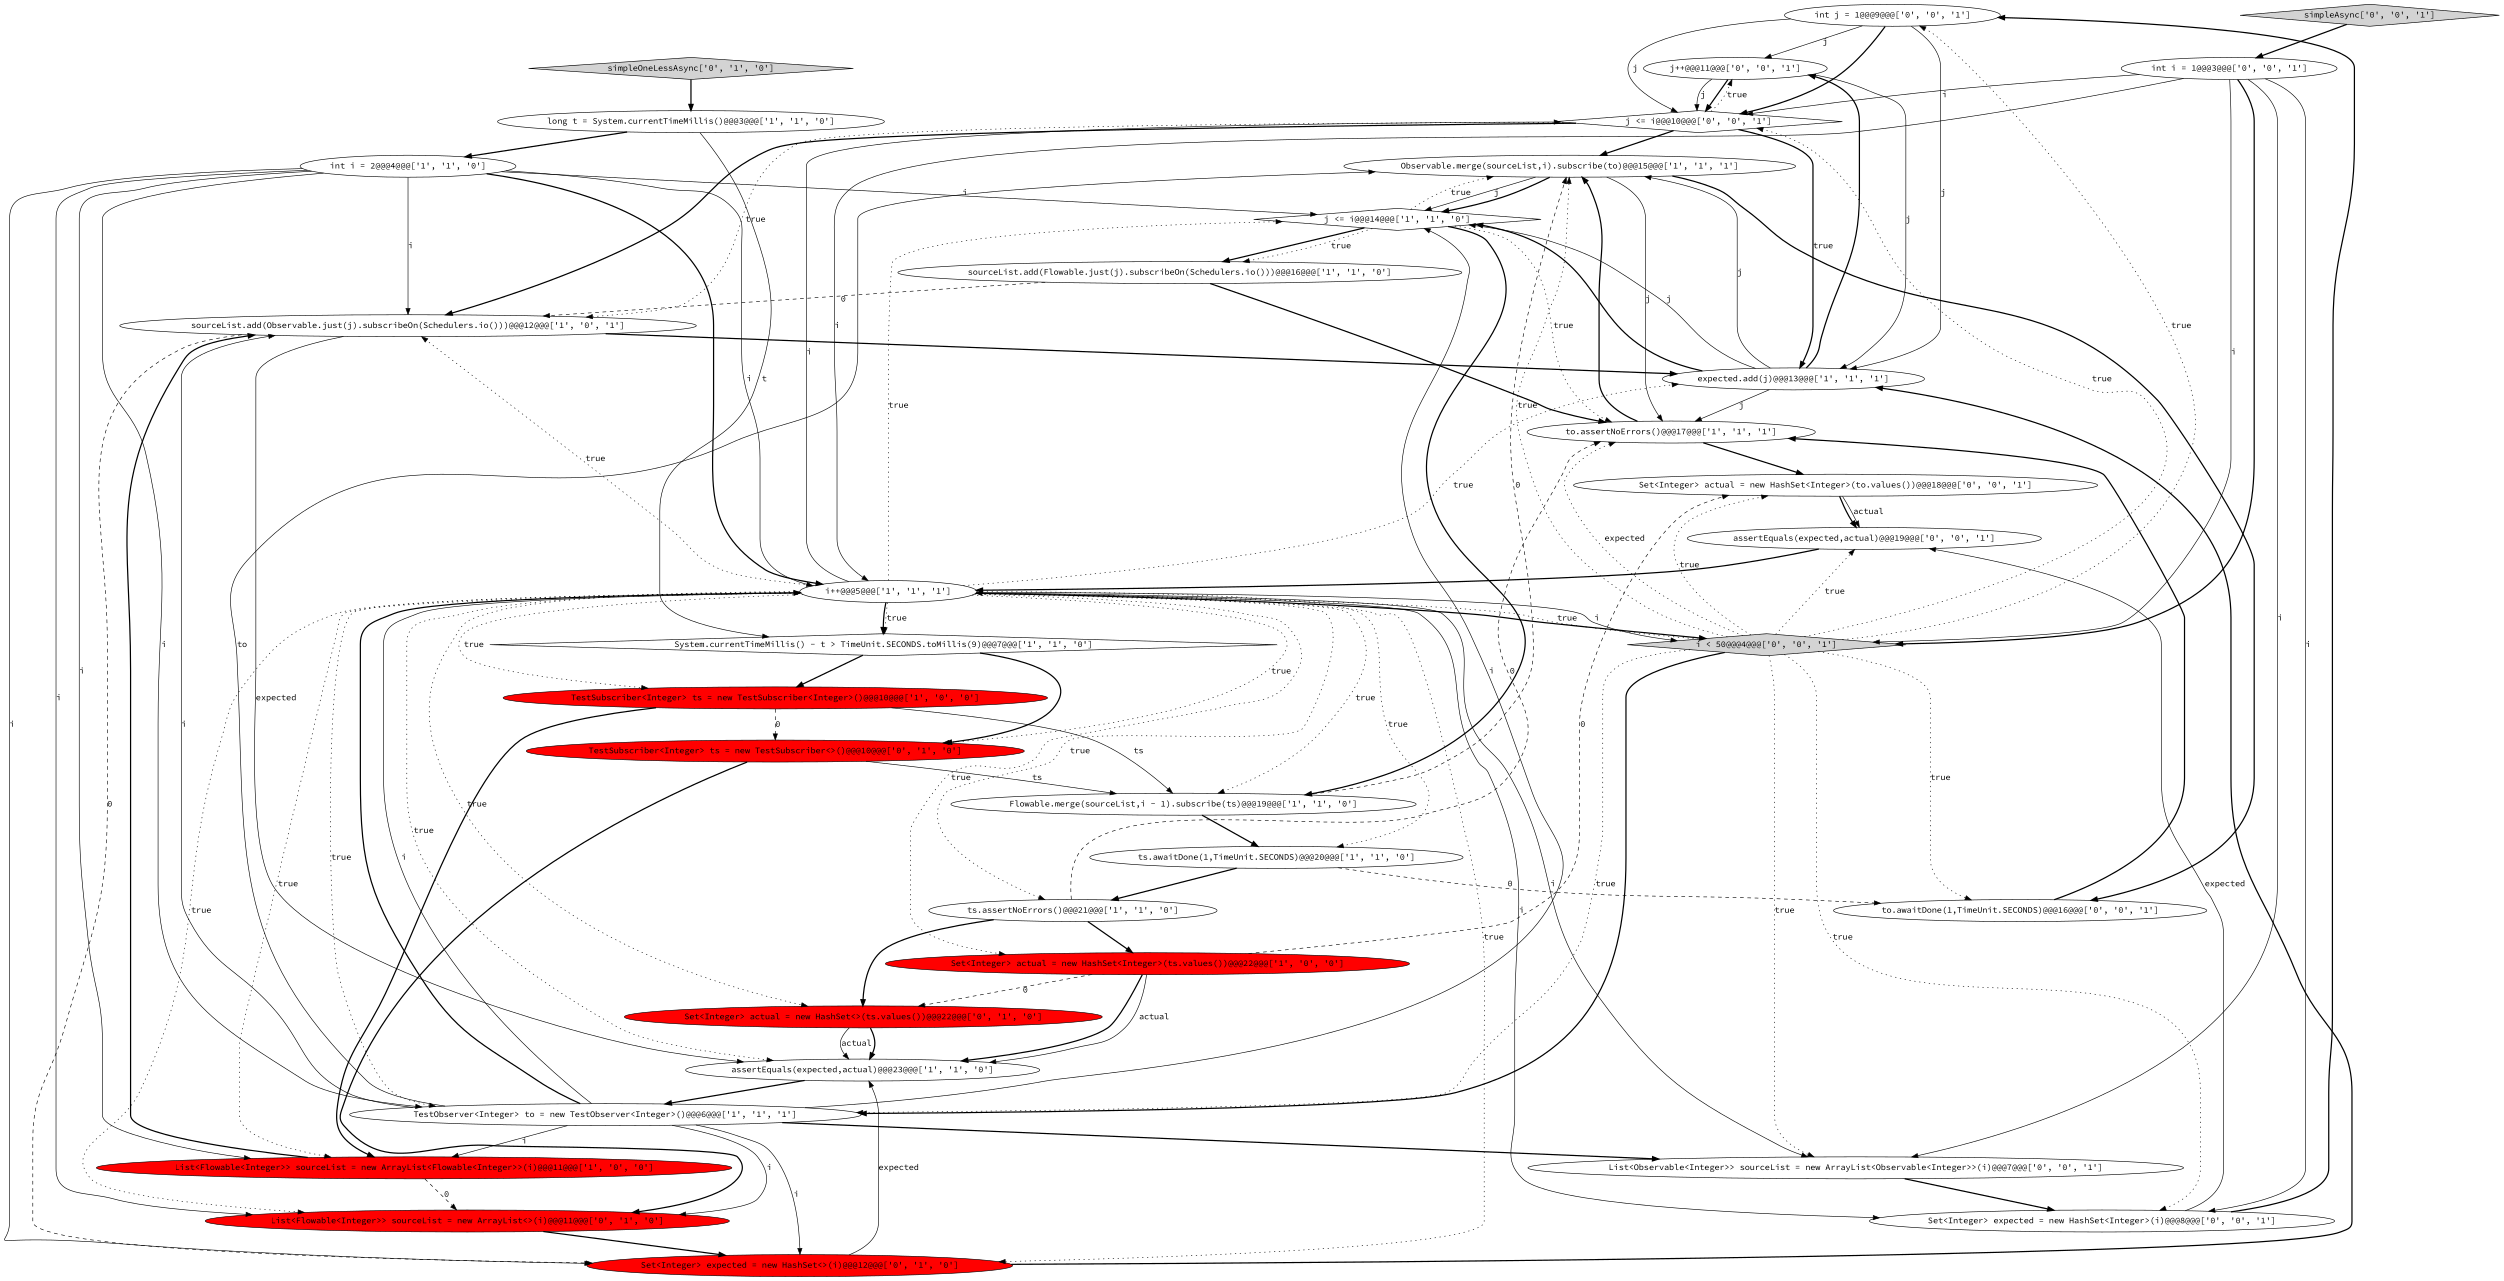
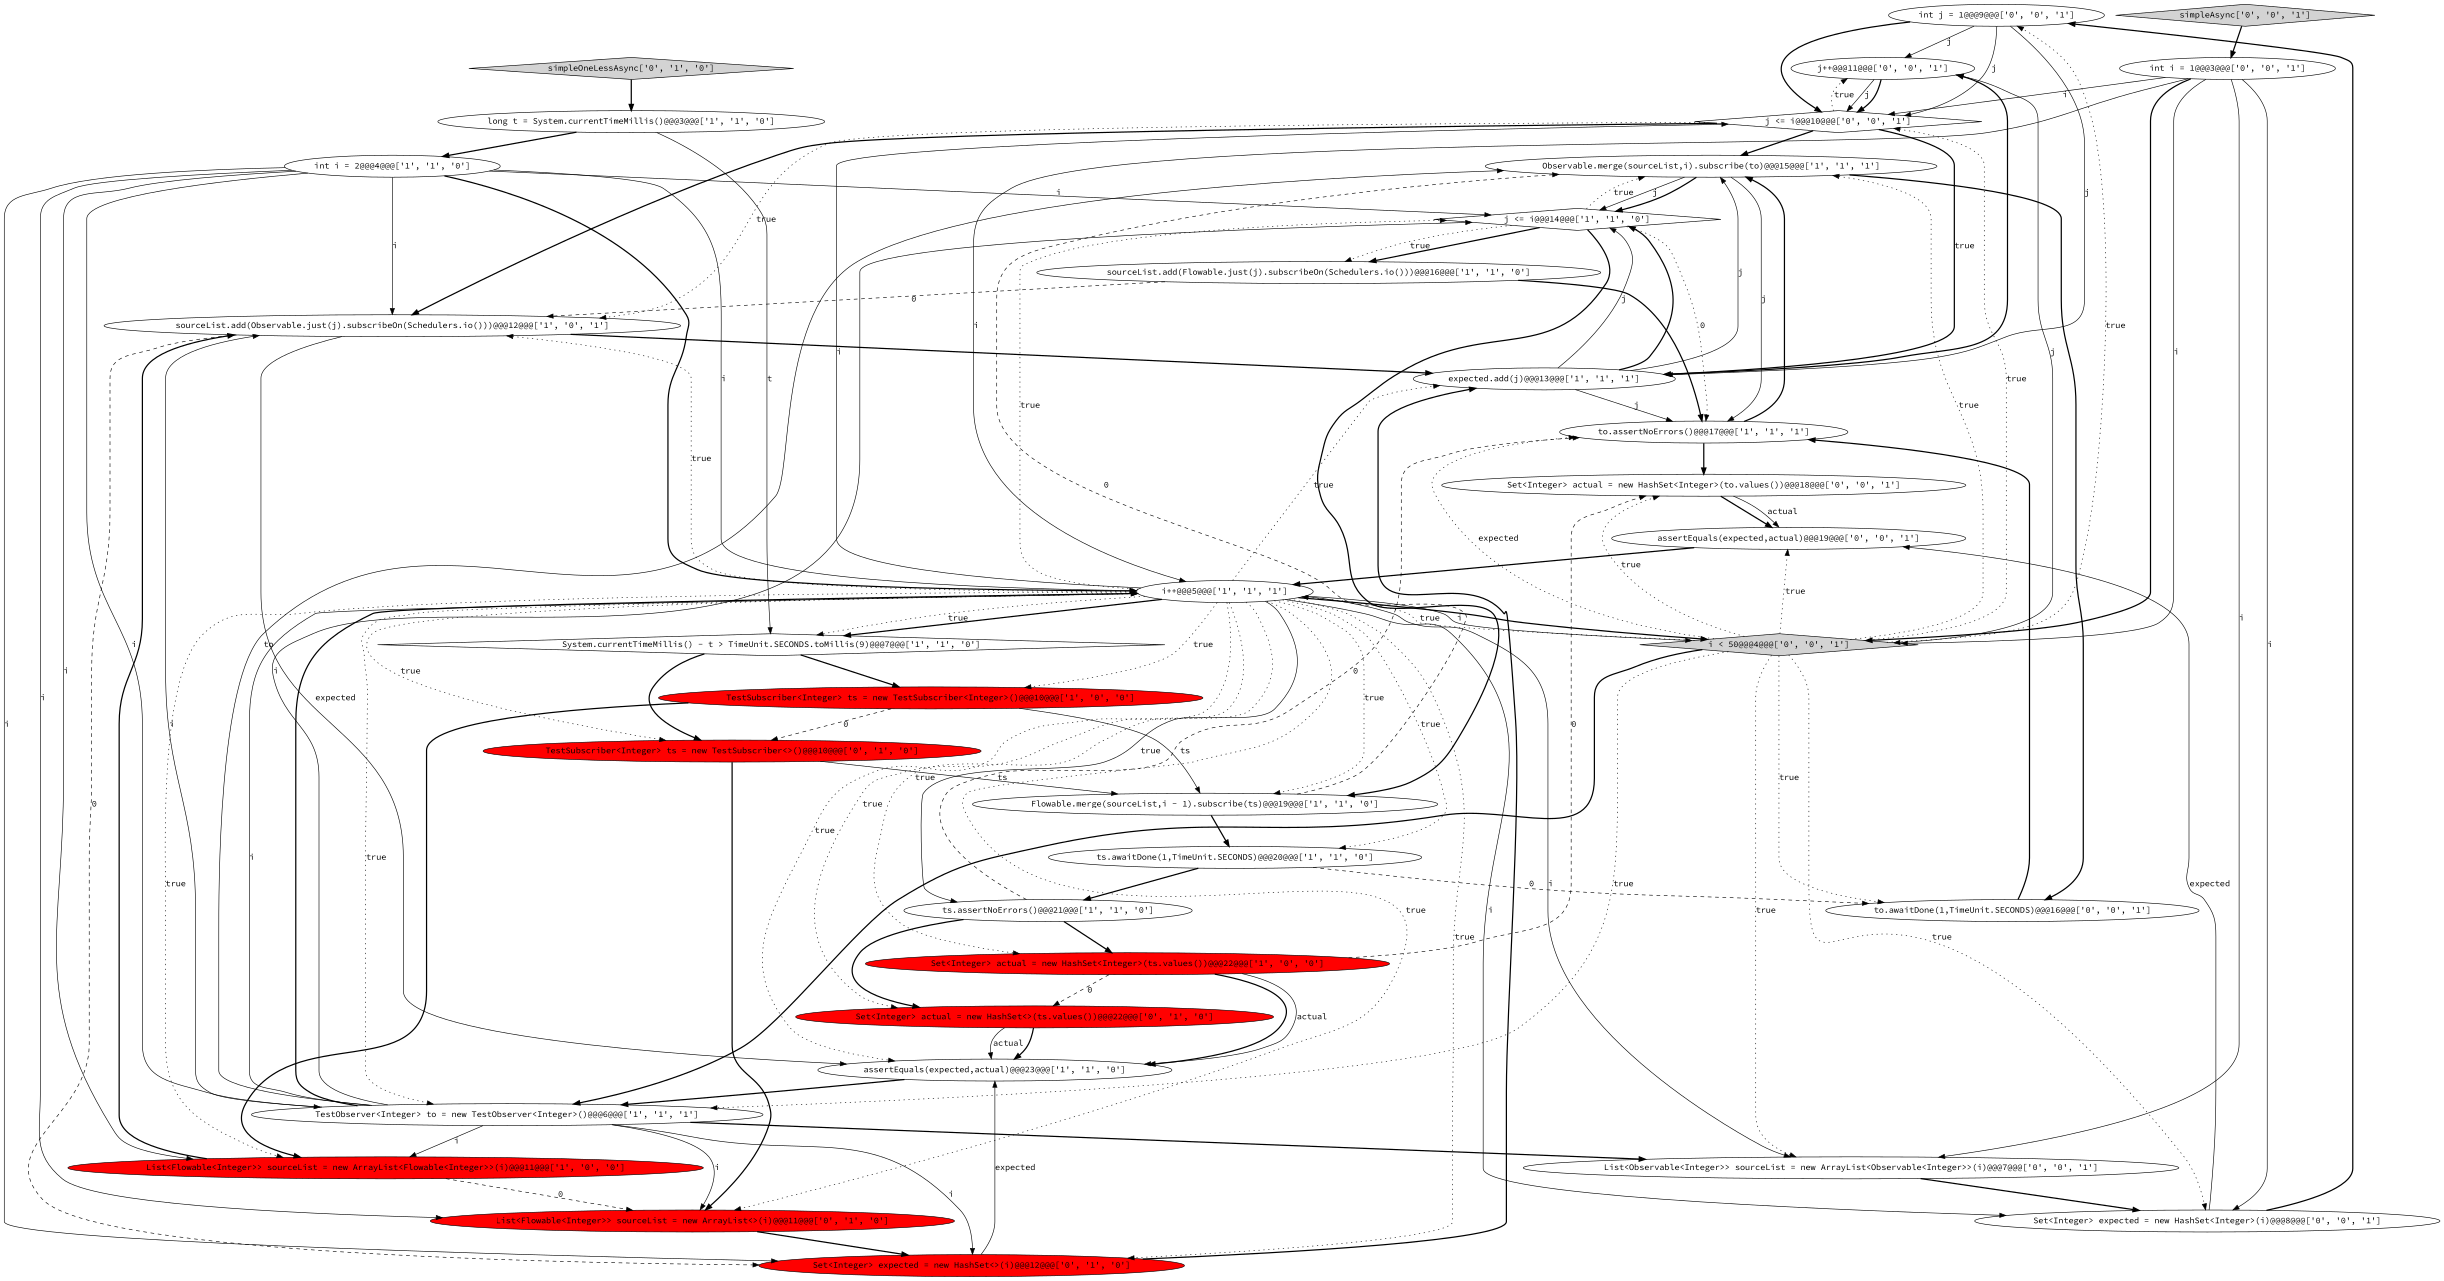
edge "j++@@@11@@@['0', '0', '1']" -> "expected.add(j)@@@13@@@['1', '1', '1']": now "j++@@@11@@@['0', '0', '1']" -> "i < 50@@@4@@@['0', '0', '1']"
edge "j <= i@@@14@@@['1', '1', '0']" -> "to.assertNoErrors()@@@17@@@['1', '1', '1']": label "true" -> "0"
edge "i++@@@5@@@['1', '1', '1']" -> "ts.assertNoErrors()@@@21@@@['1', '1', '0']": style dotted -> solid
